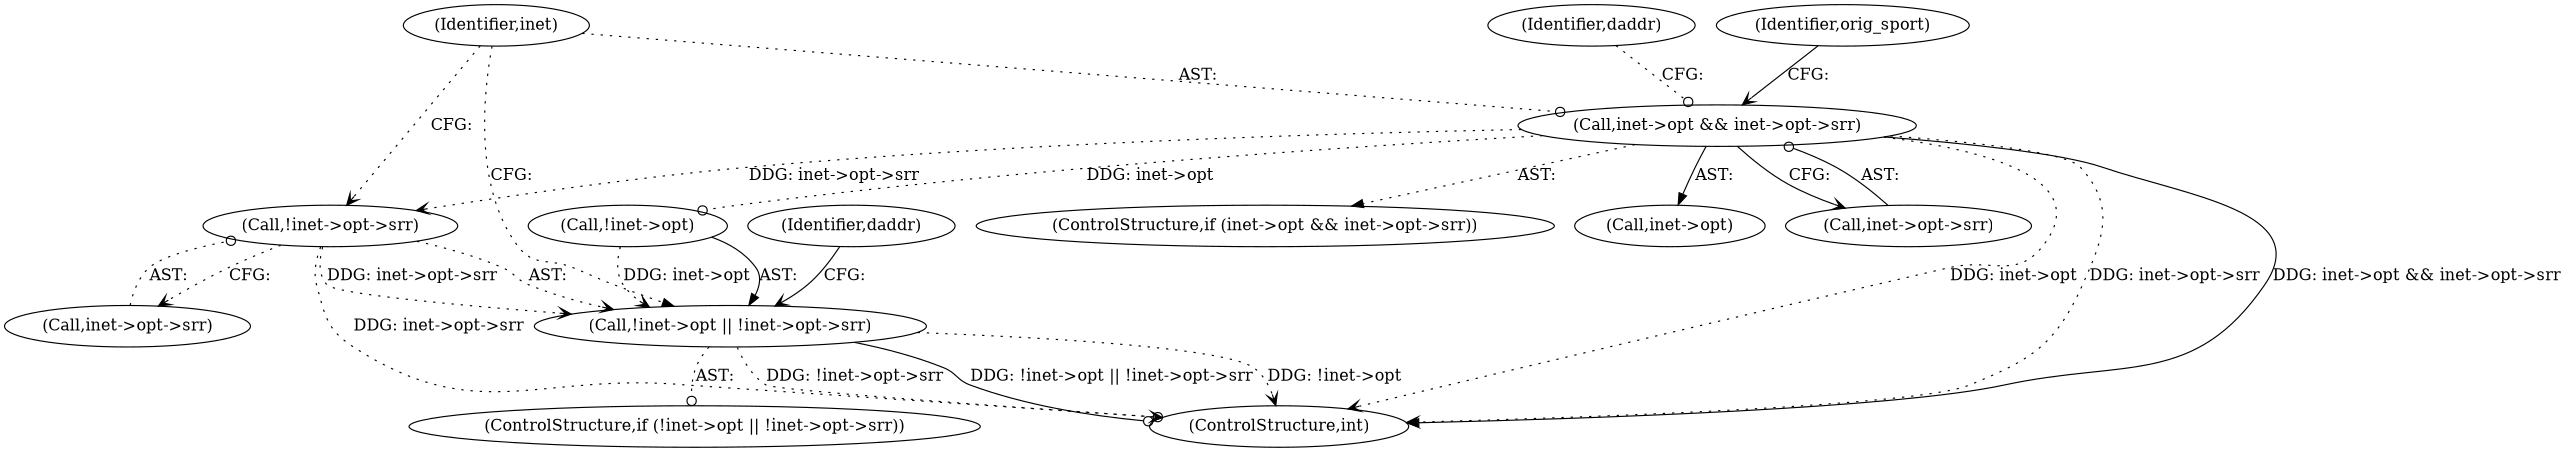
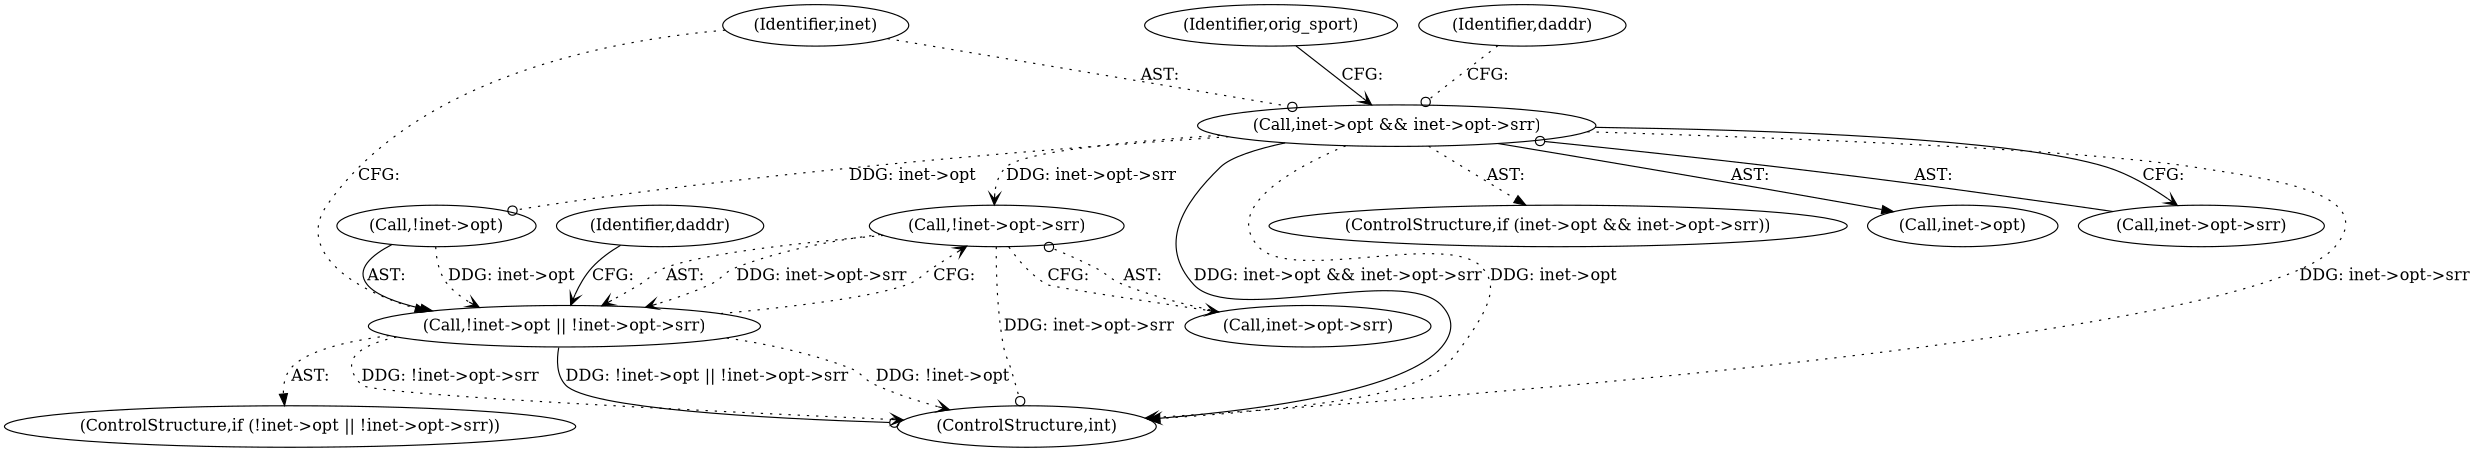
edge "(Identifier,inet)" -> "(Call,!inet->opt->srr)": now "(Call,!inet->opt || !inet->opt->srr)" -> "(Call,!inet->opt->srr)"
edge "(Call,!inet->opt || !inet->opt->srr)" -> "(ControlStructure,if (!inet->opt || !inet->opt->srr))": arrowhead odot -> normal
